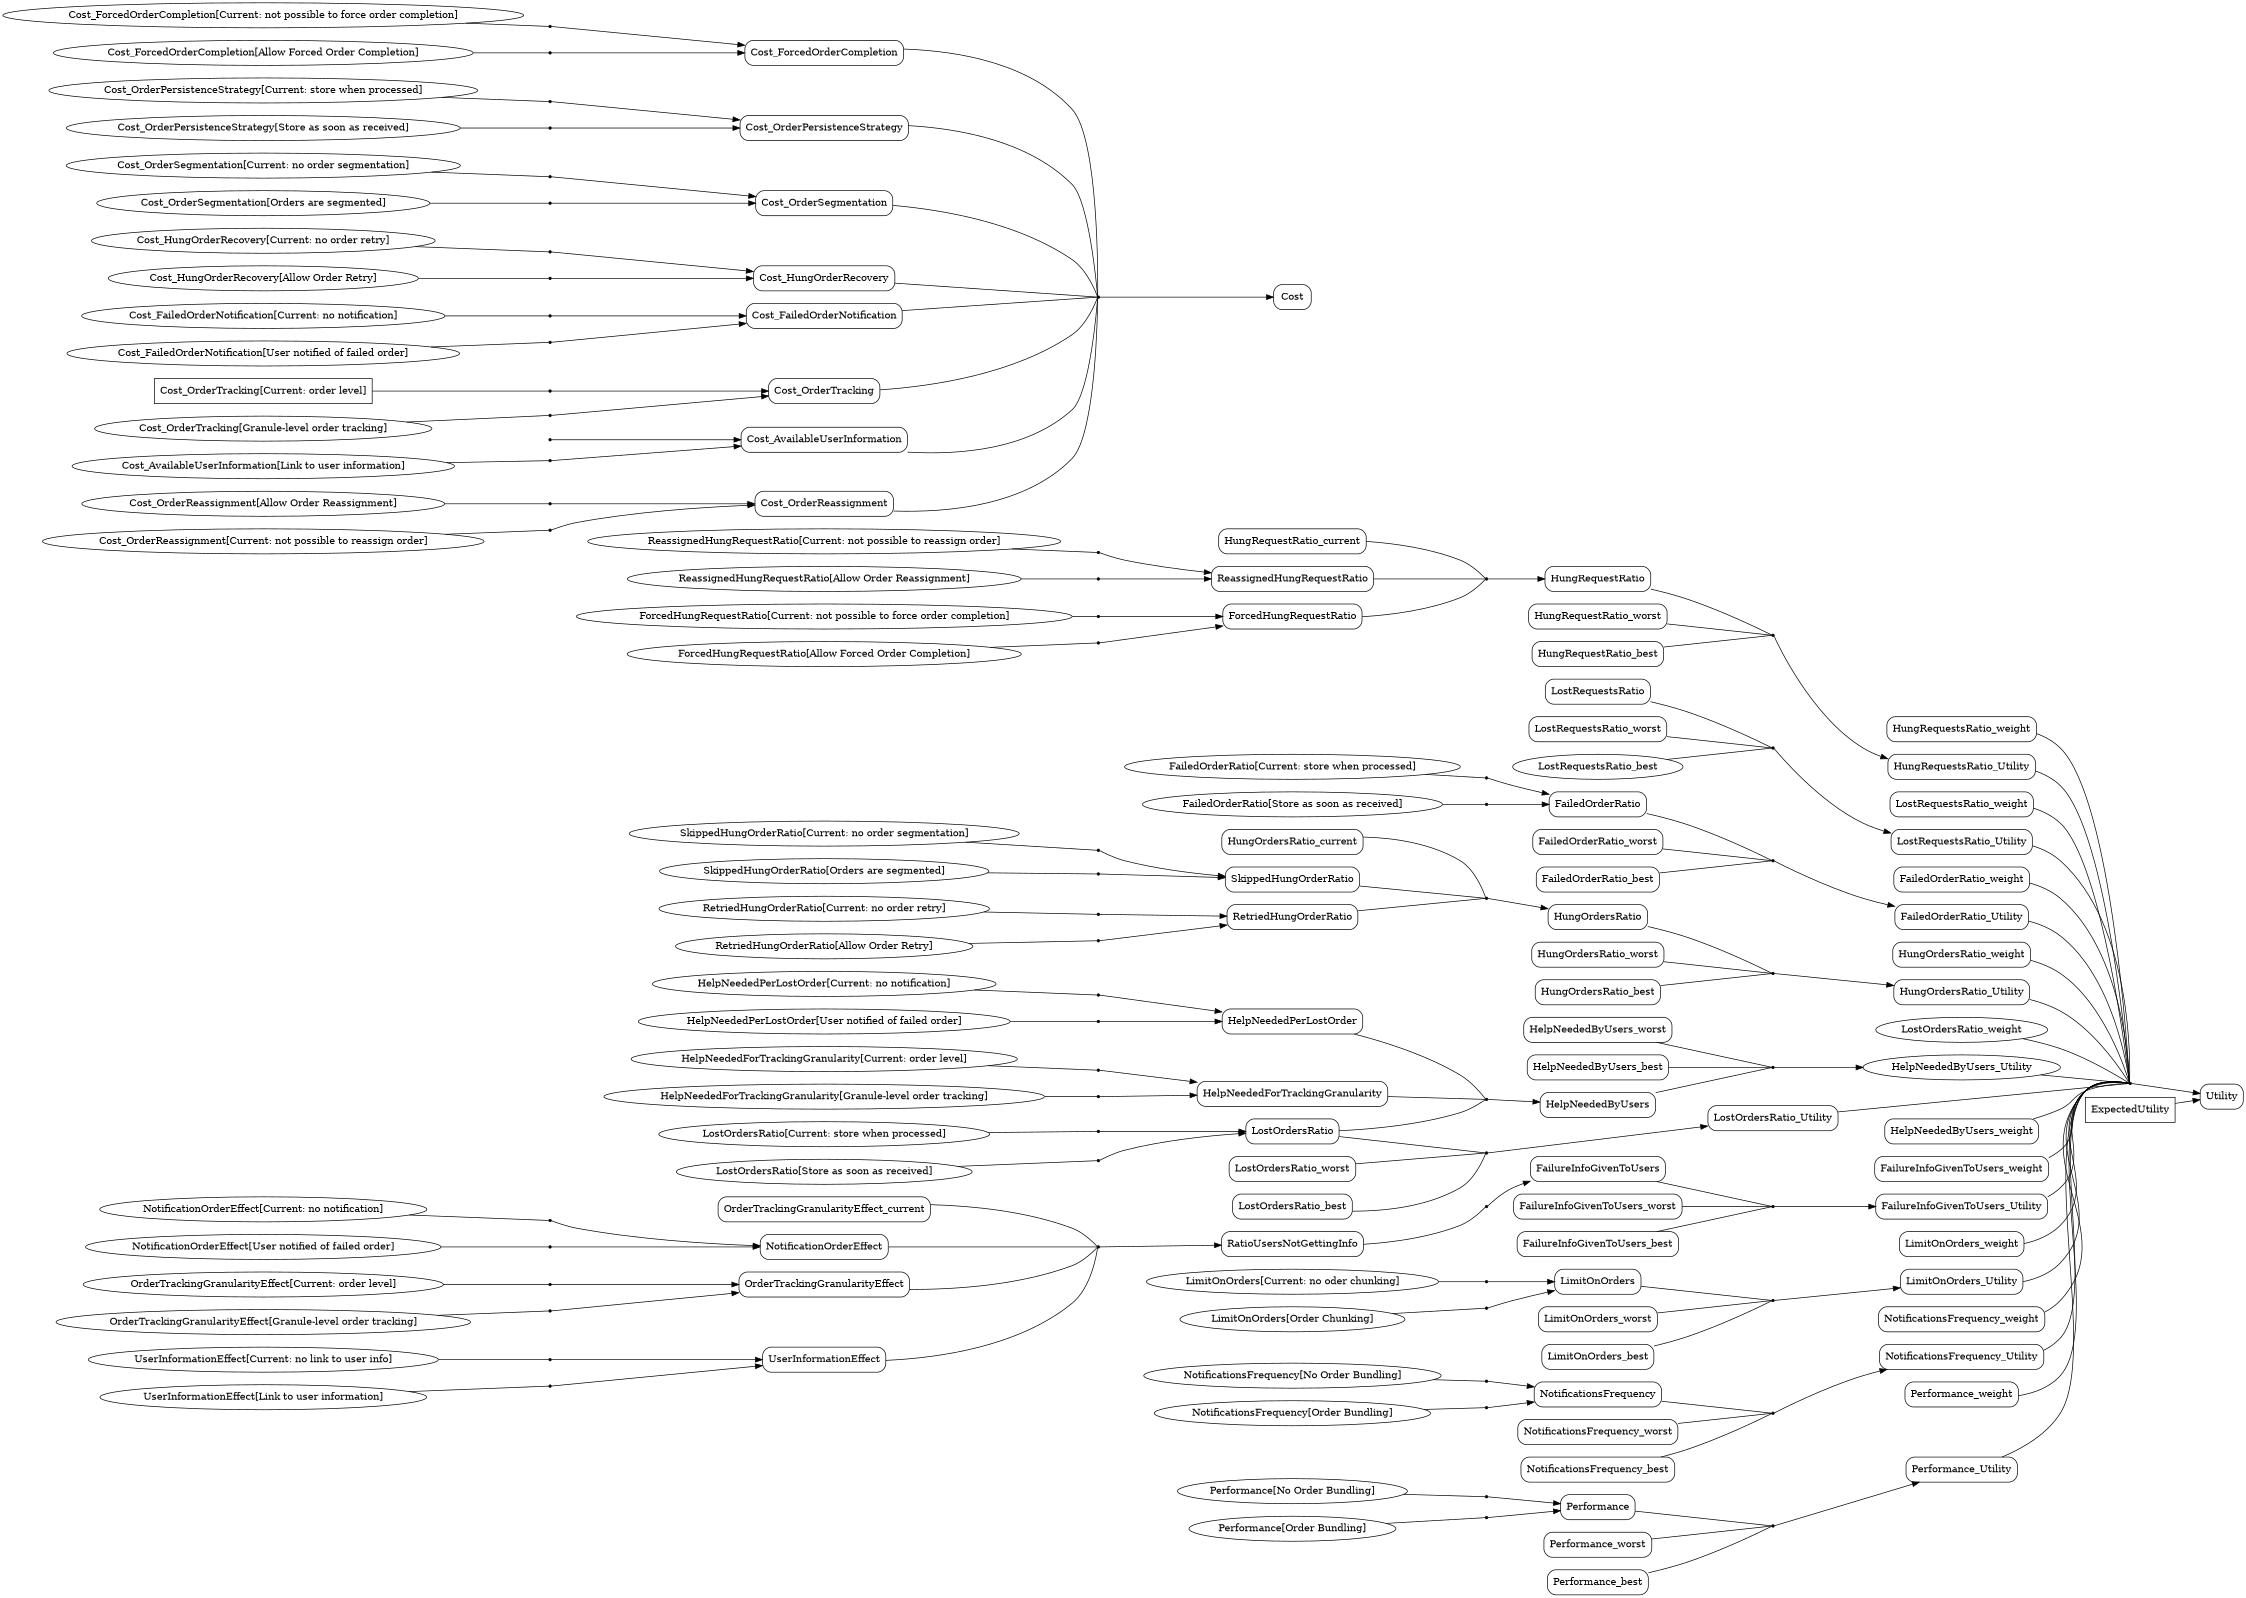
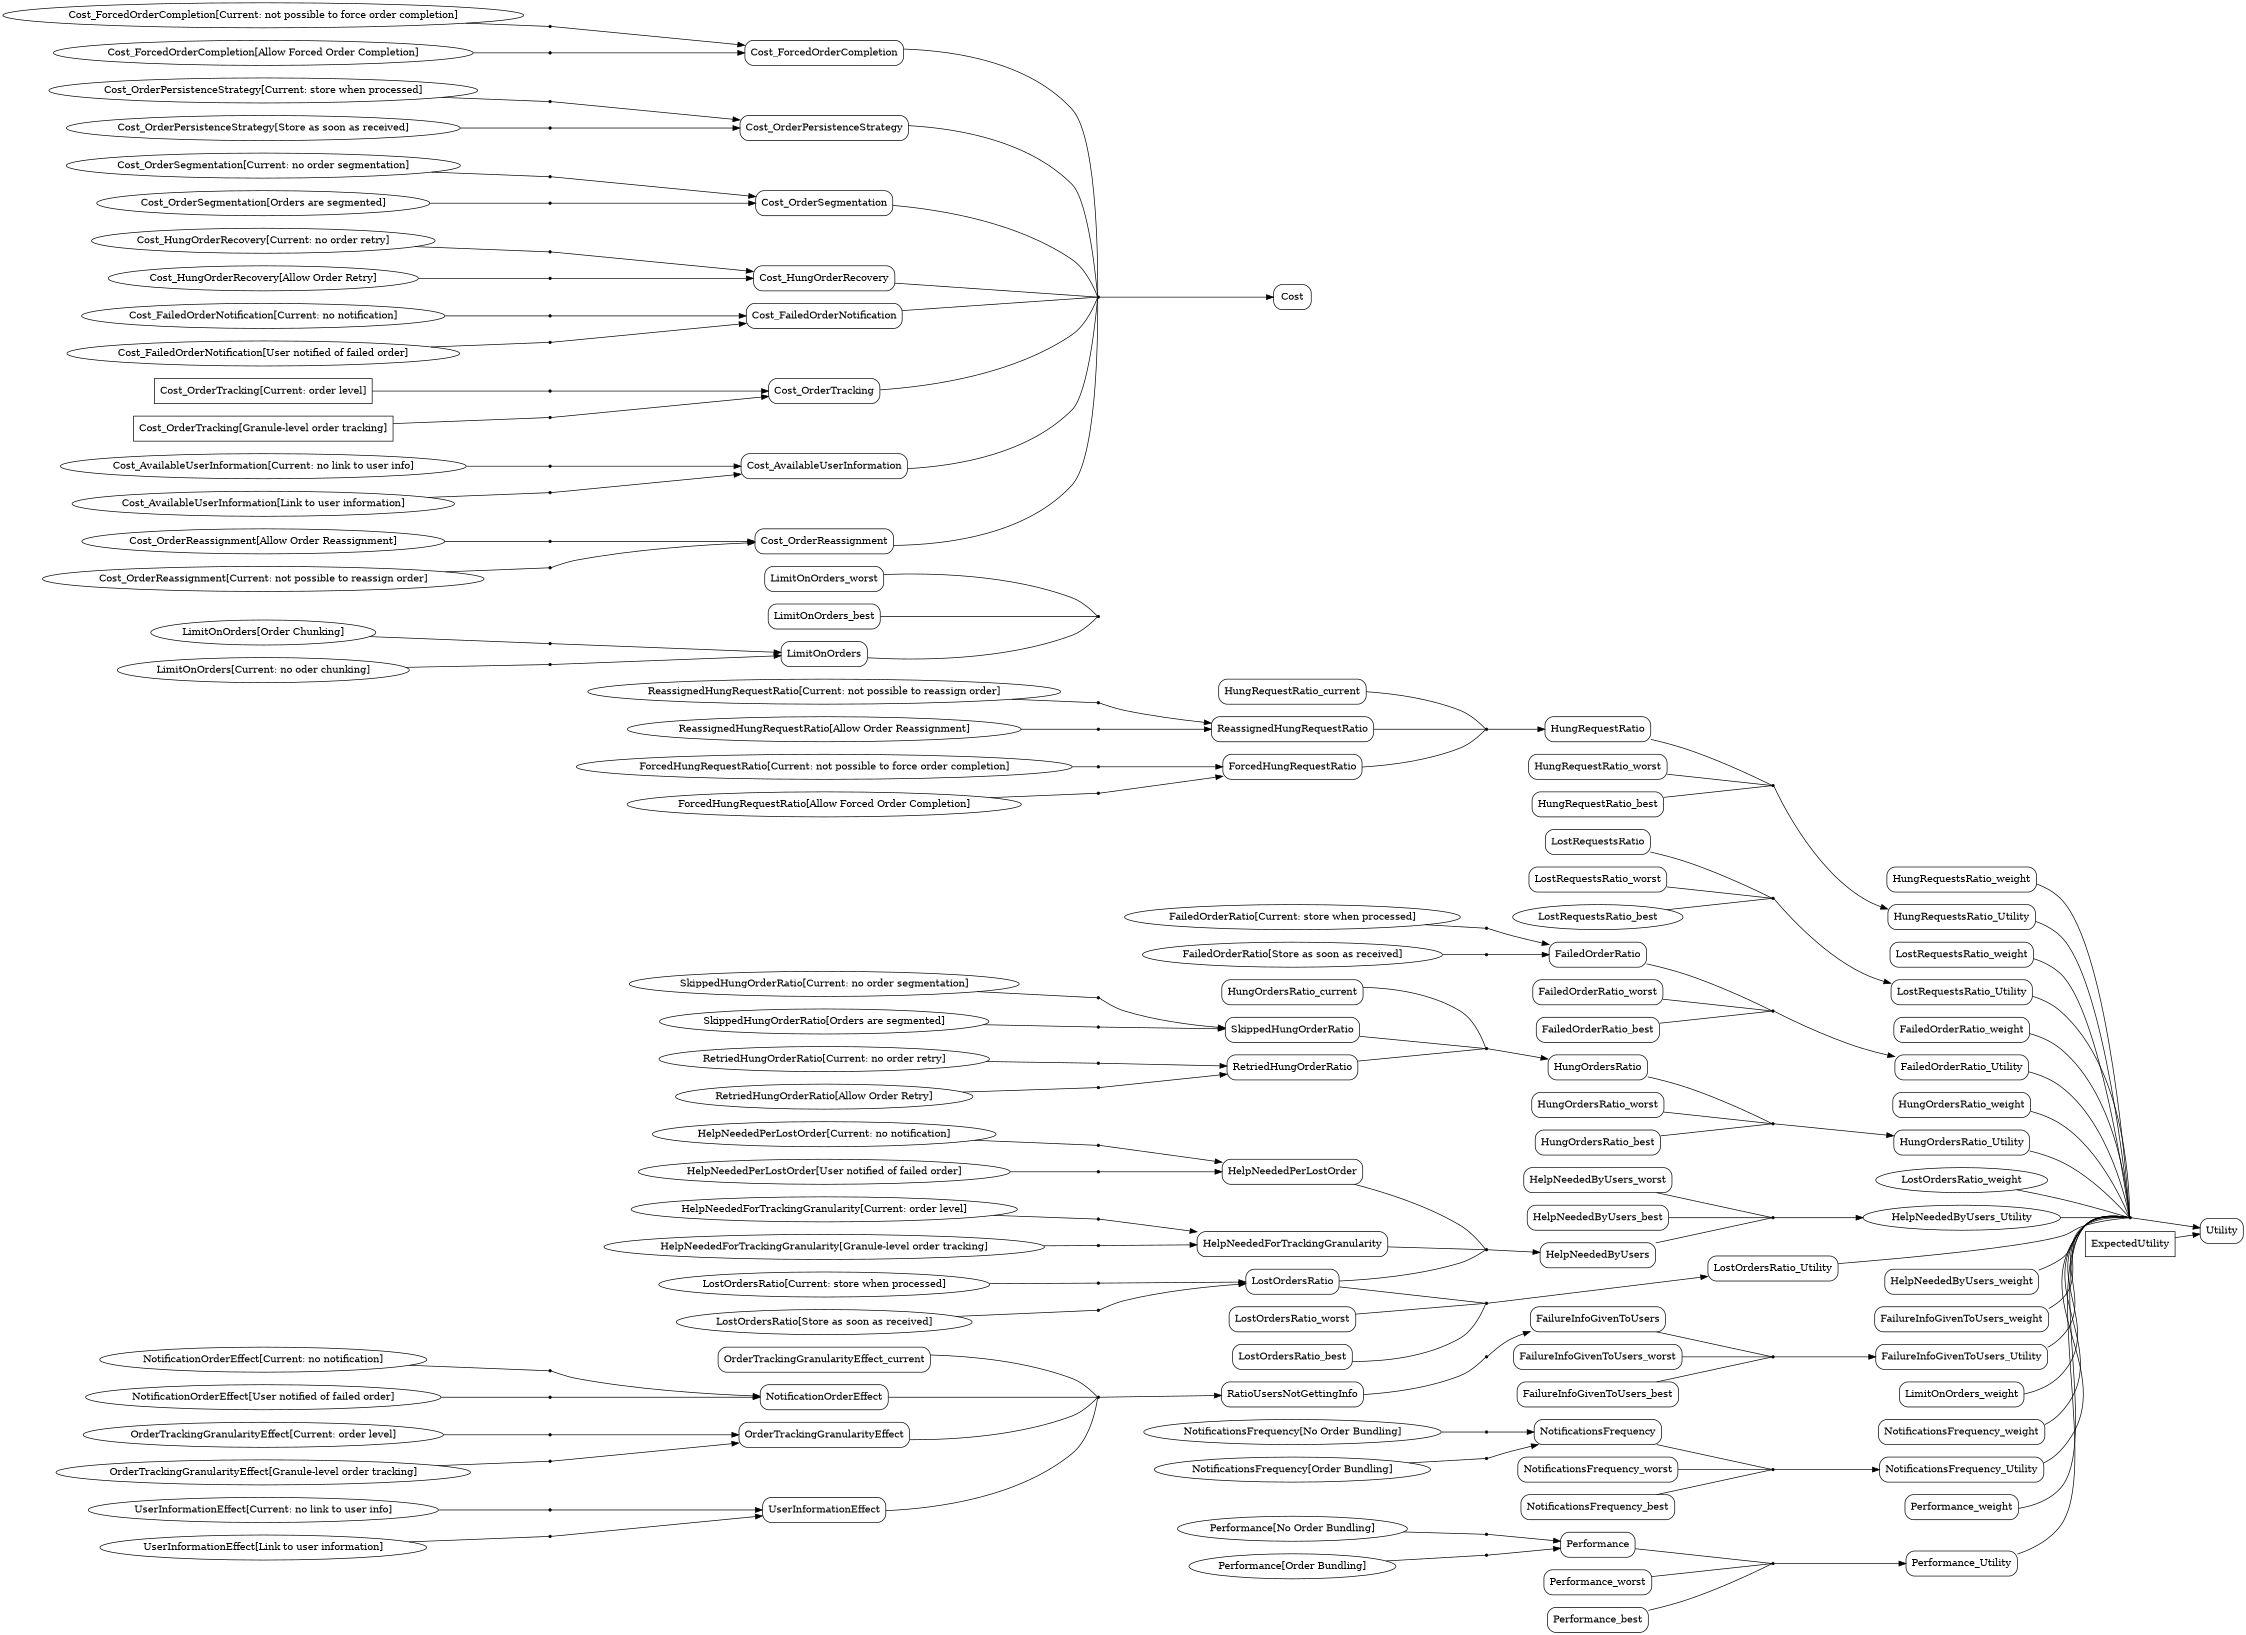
node "Cost_OrderTracking[Granule-level order tracking]": shape ellipse -> box
node "Cost_AvailableUserInformation[Current: no link to user info]": added
node "LimitOnOrders_Utility": removed
